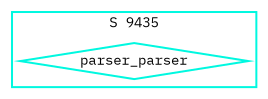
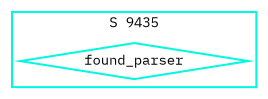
node "parser_parser": label "parser_parser" -> "found_parser"
